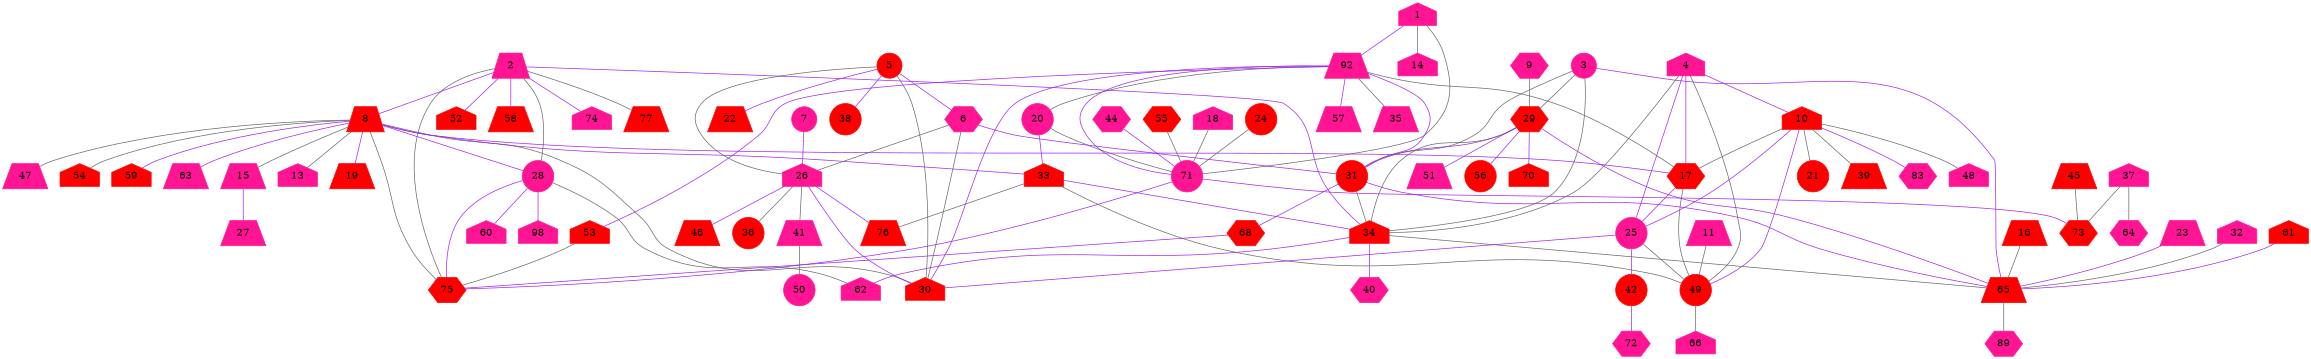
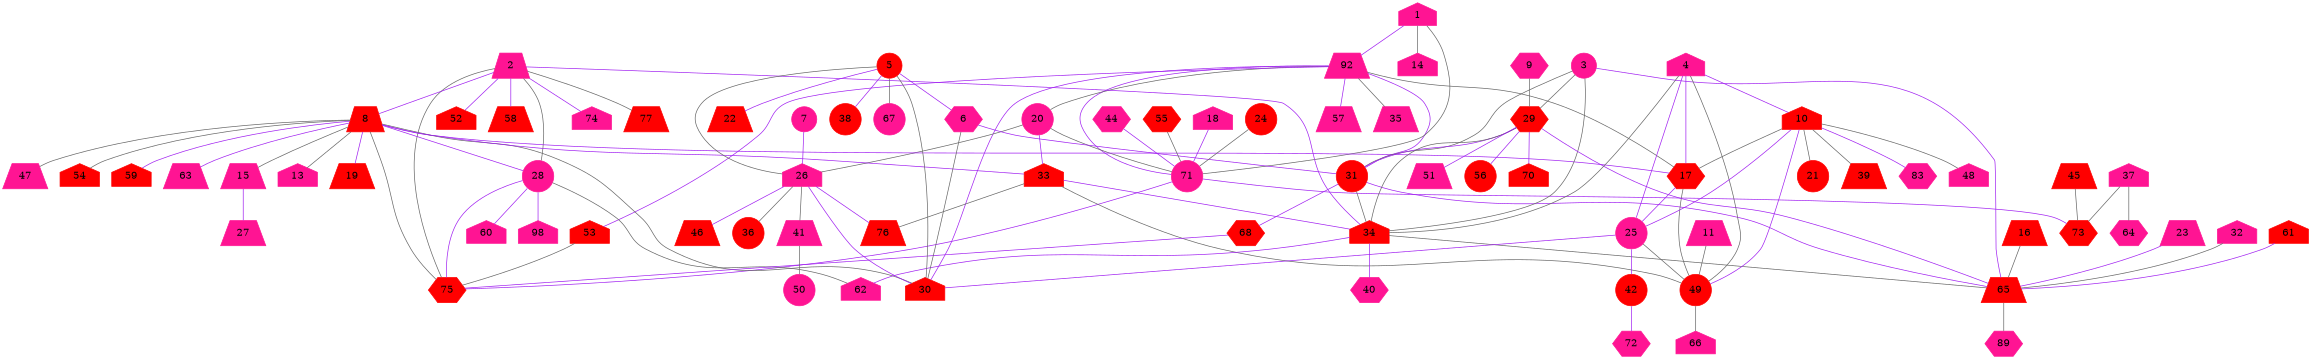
node "67": added
edge "18" -- "71": color gray40 -> purple
edge "6" -- "26": now "20" -- "26"
